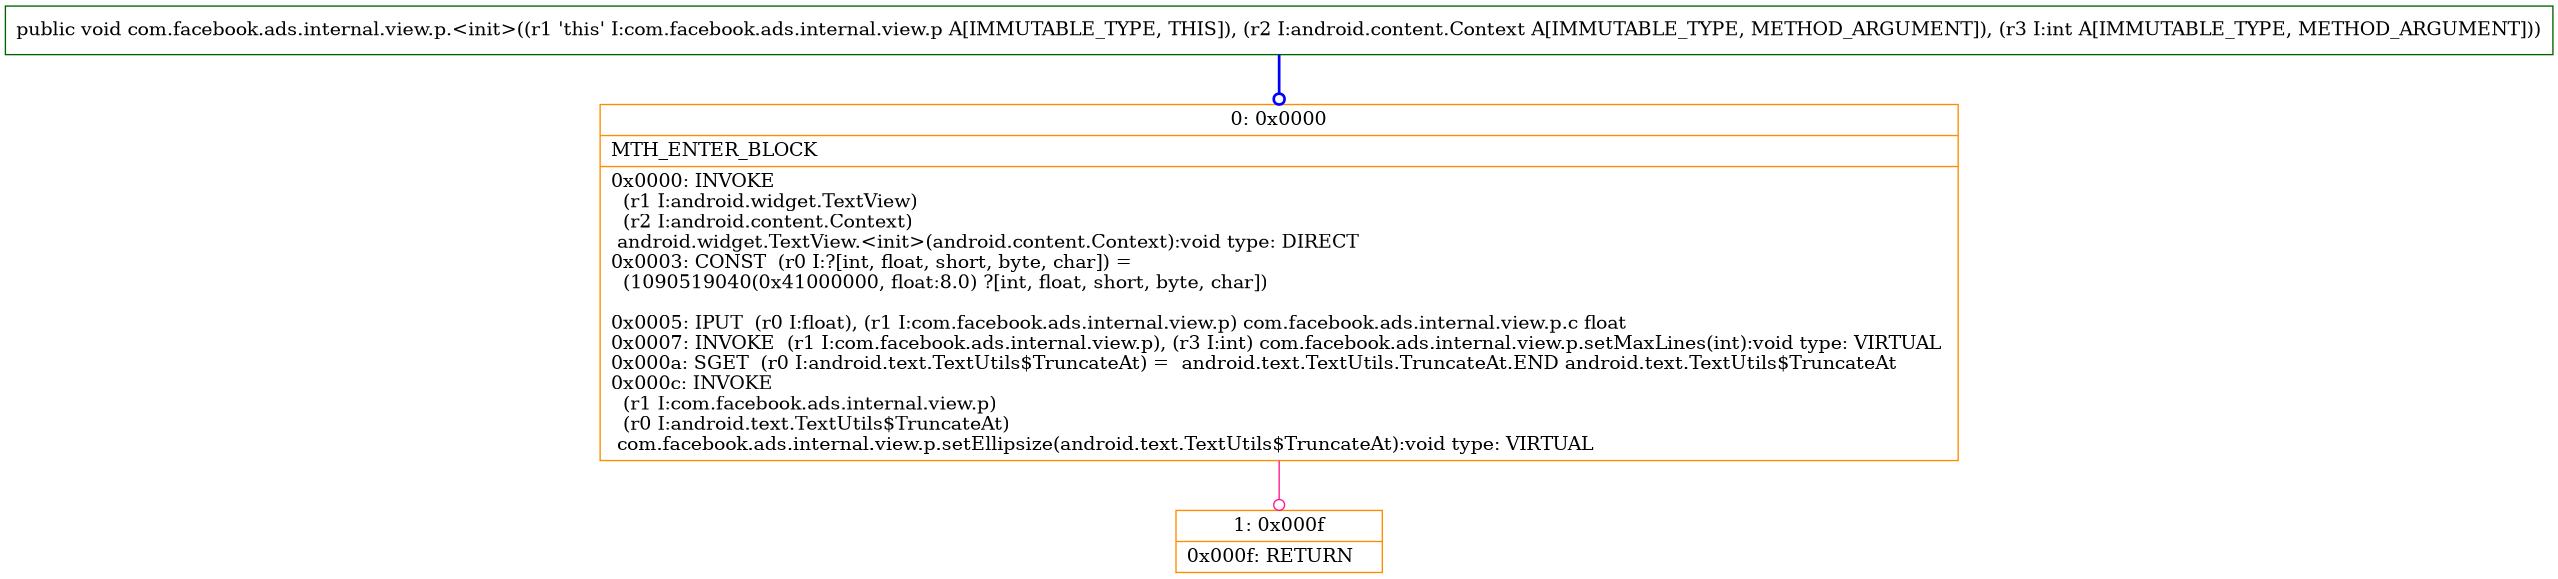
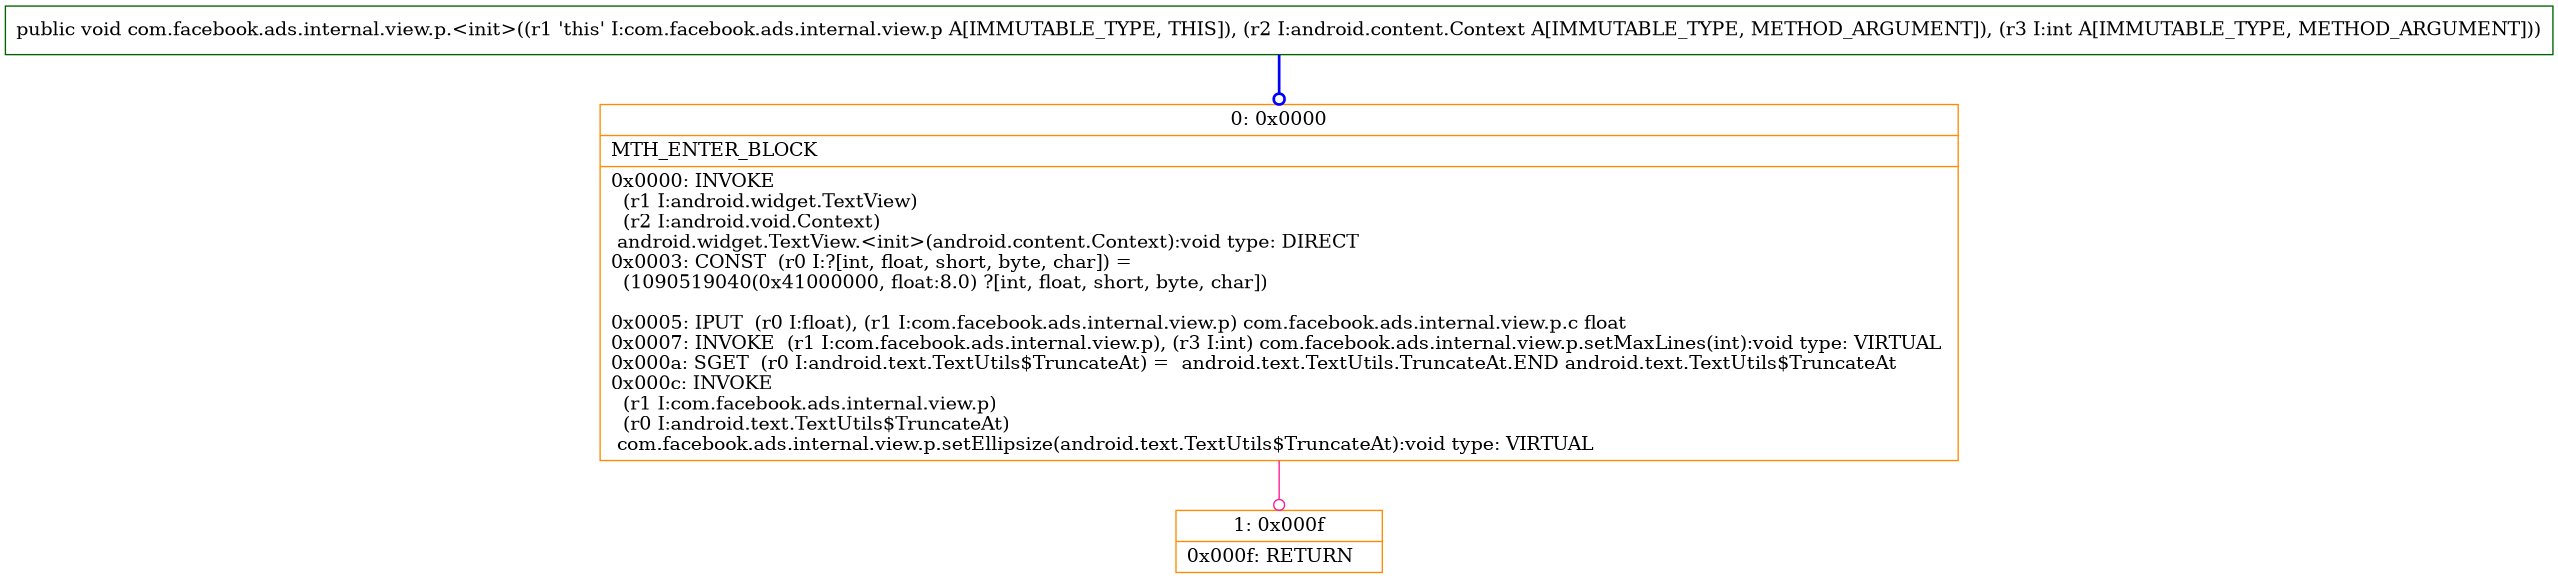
node "0: 0x0000": text "(r2 I:android.content.Context)" -> "(r2 I:android.void.Context)"
